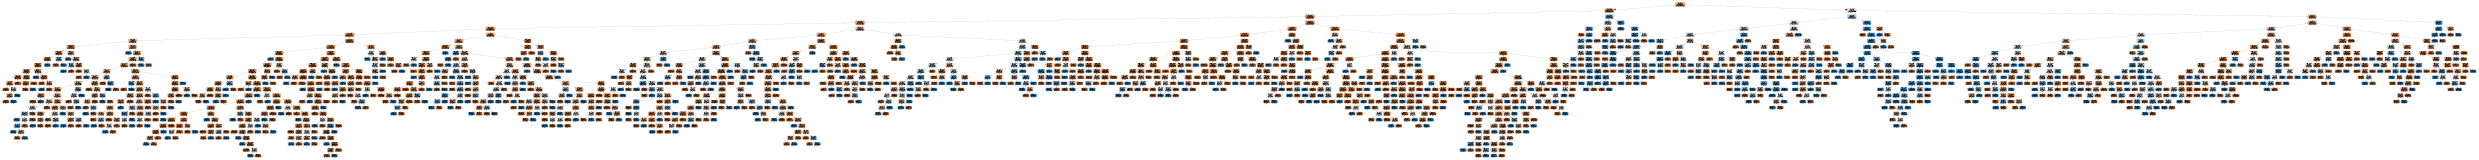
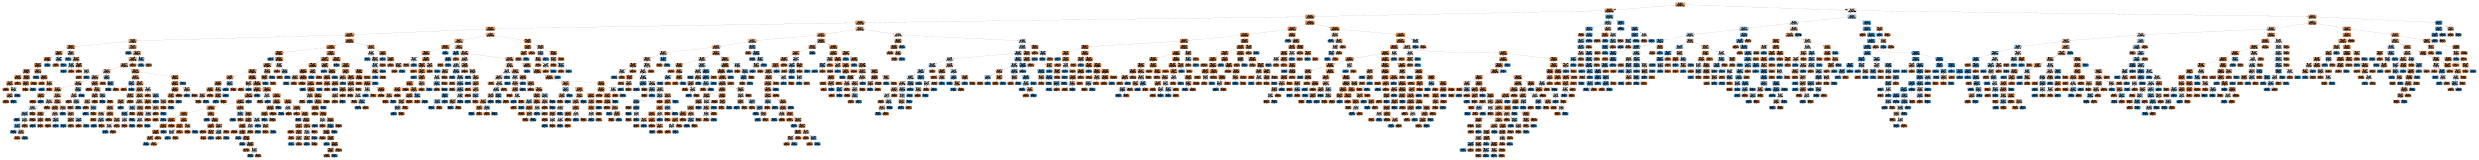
node "X[2] <= 0.4 gini = 0.2 samples = 16 value = [14, 2]": fillcolor #8bc6f0 -> #e99355
